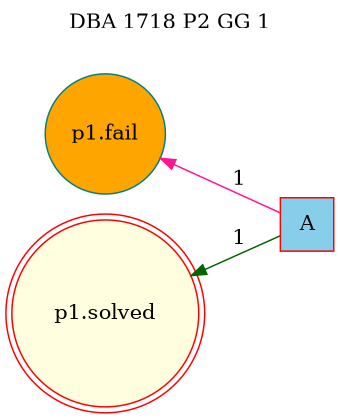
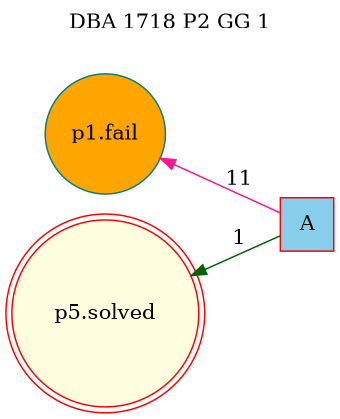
edge "A" -> "p1.fail": label "1" -> "11"
node "p1.solved": label "p1.solved" -> "p5.solved"
